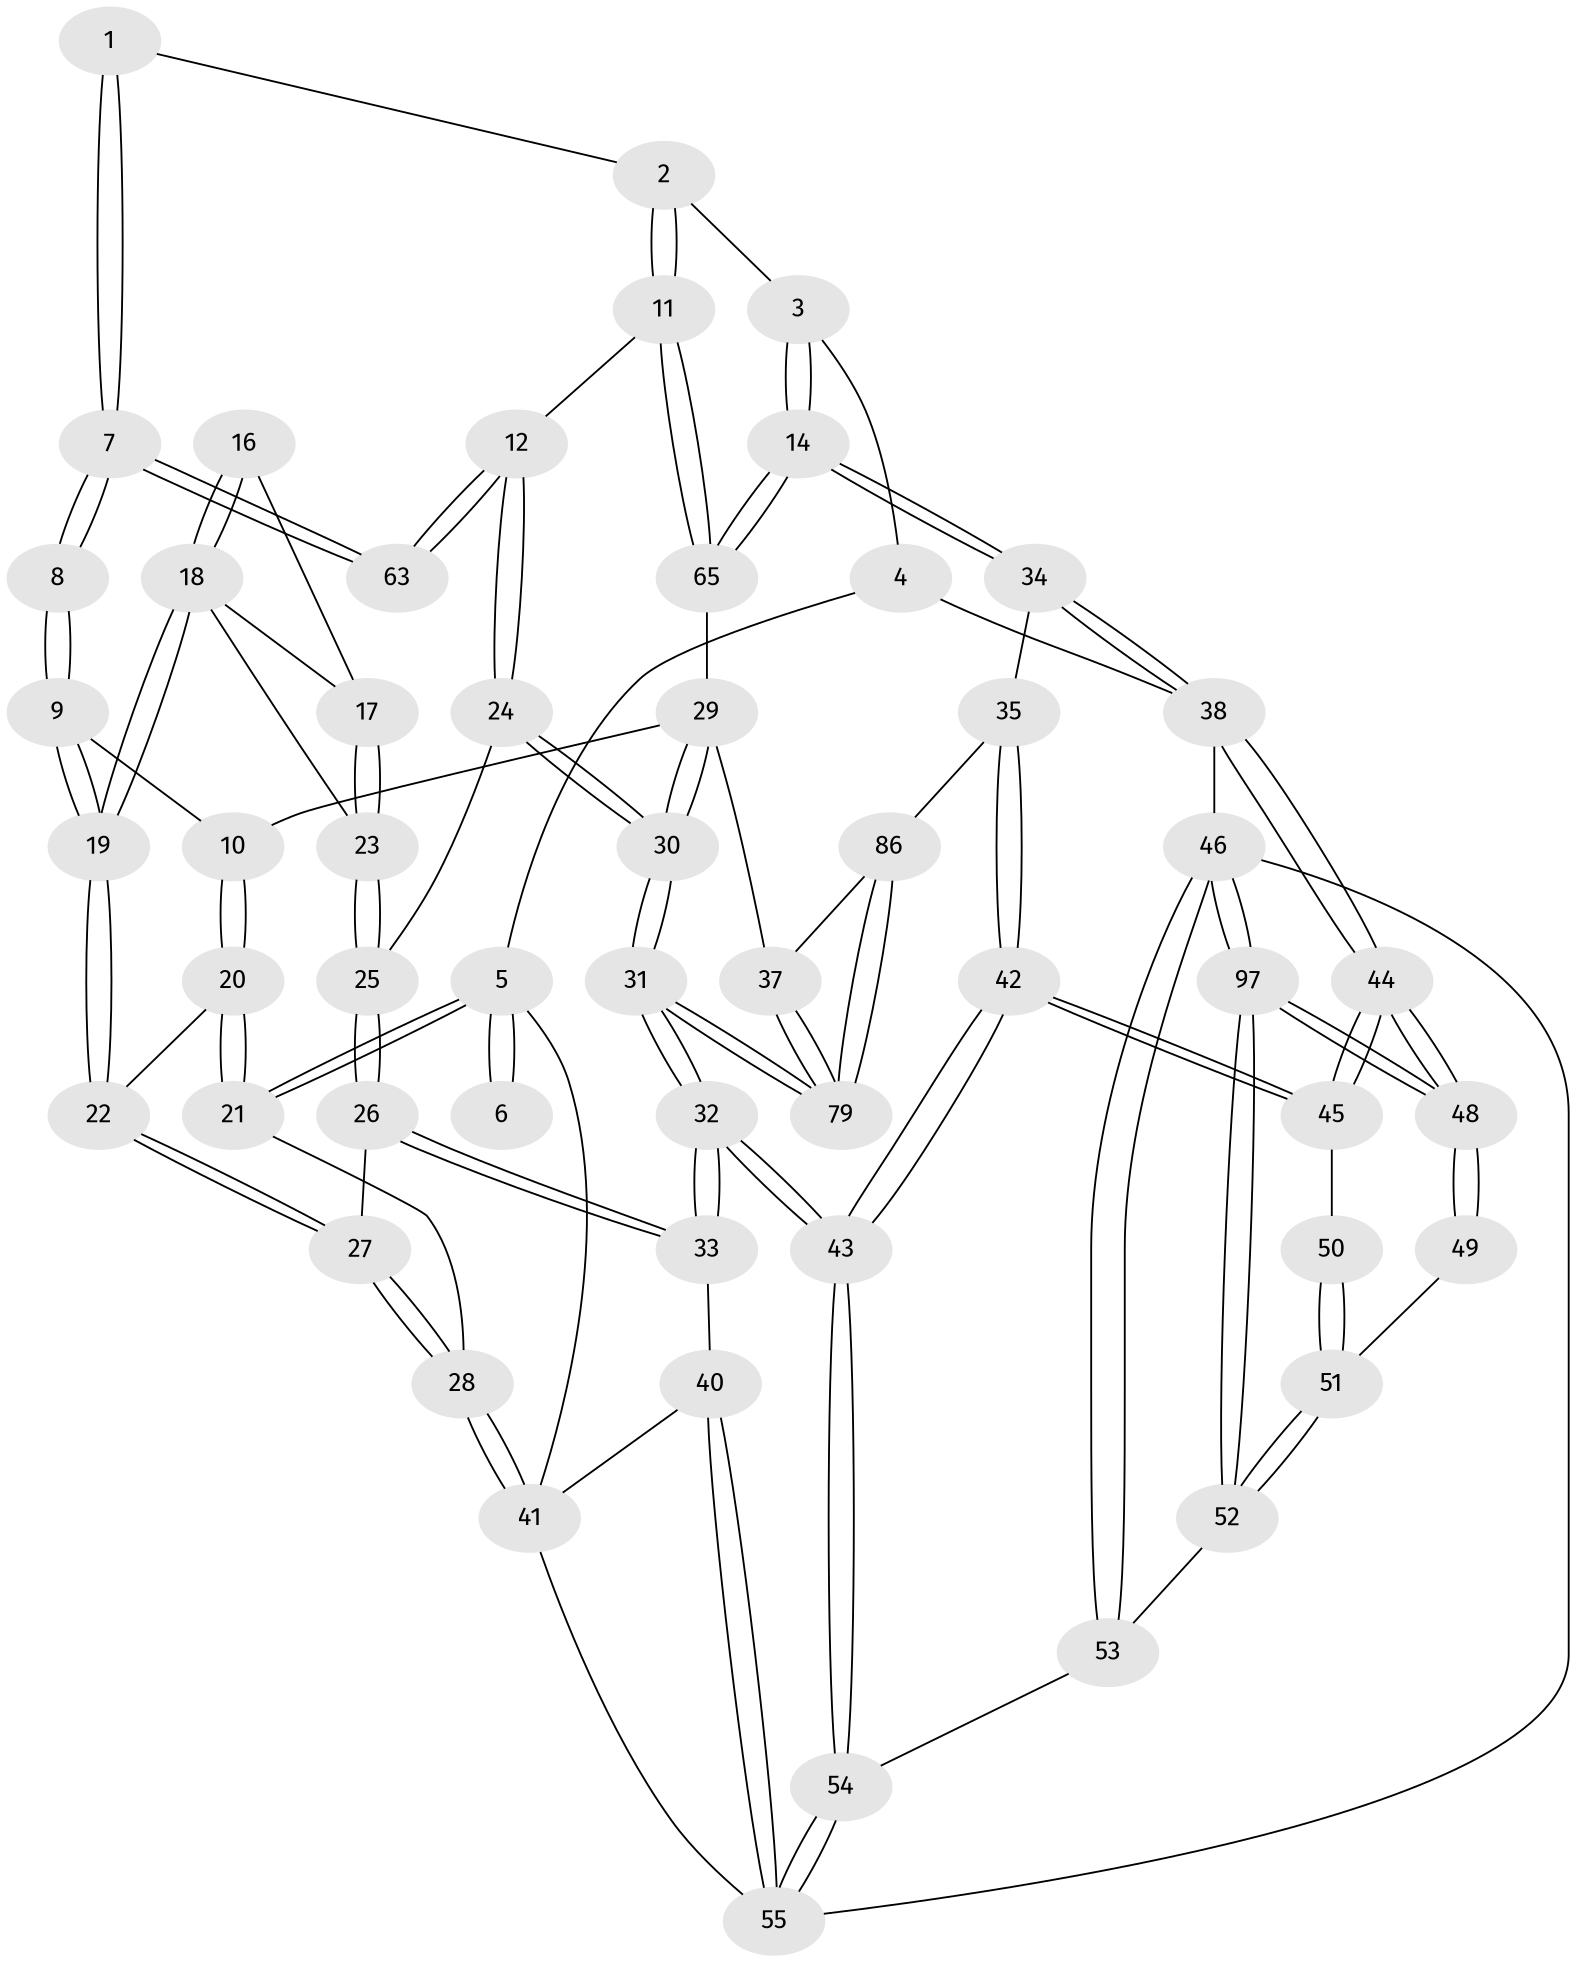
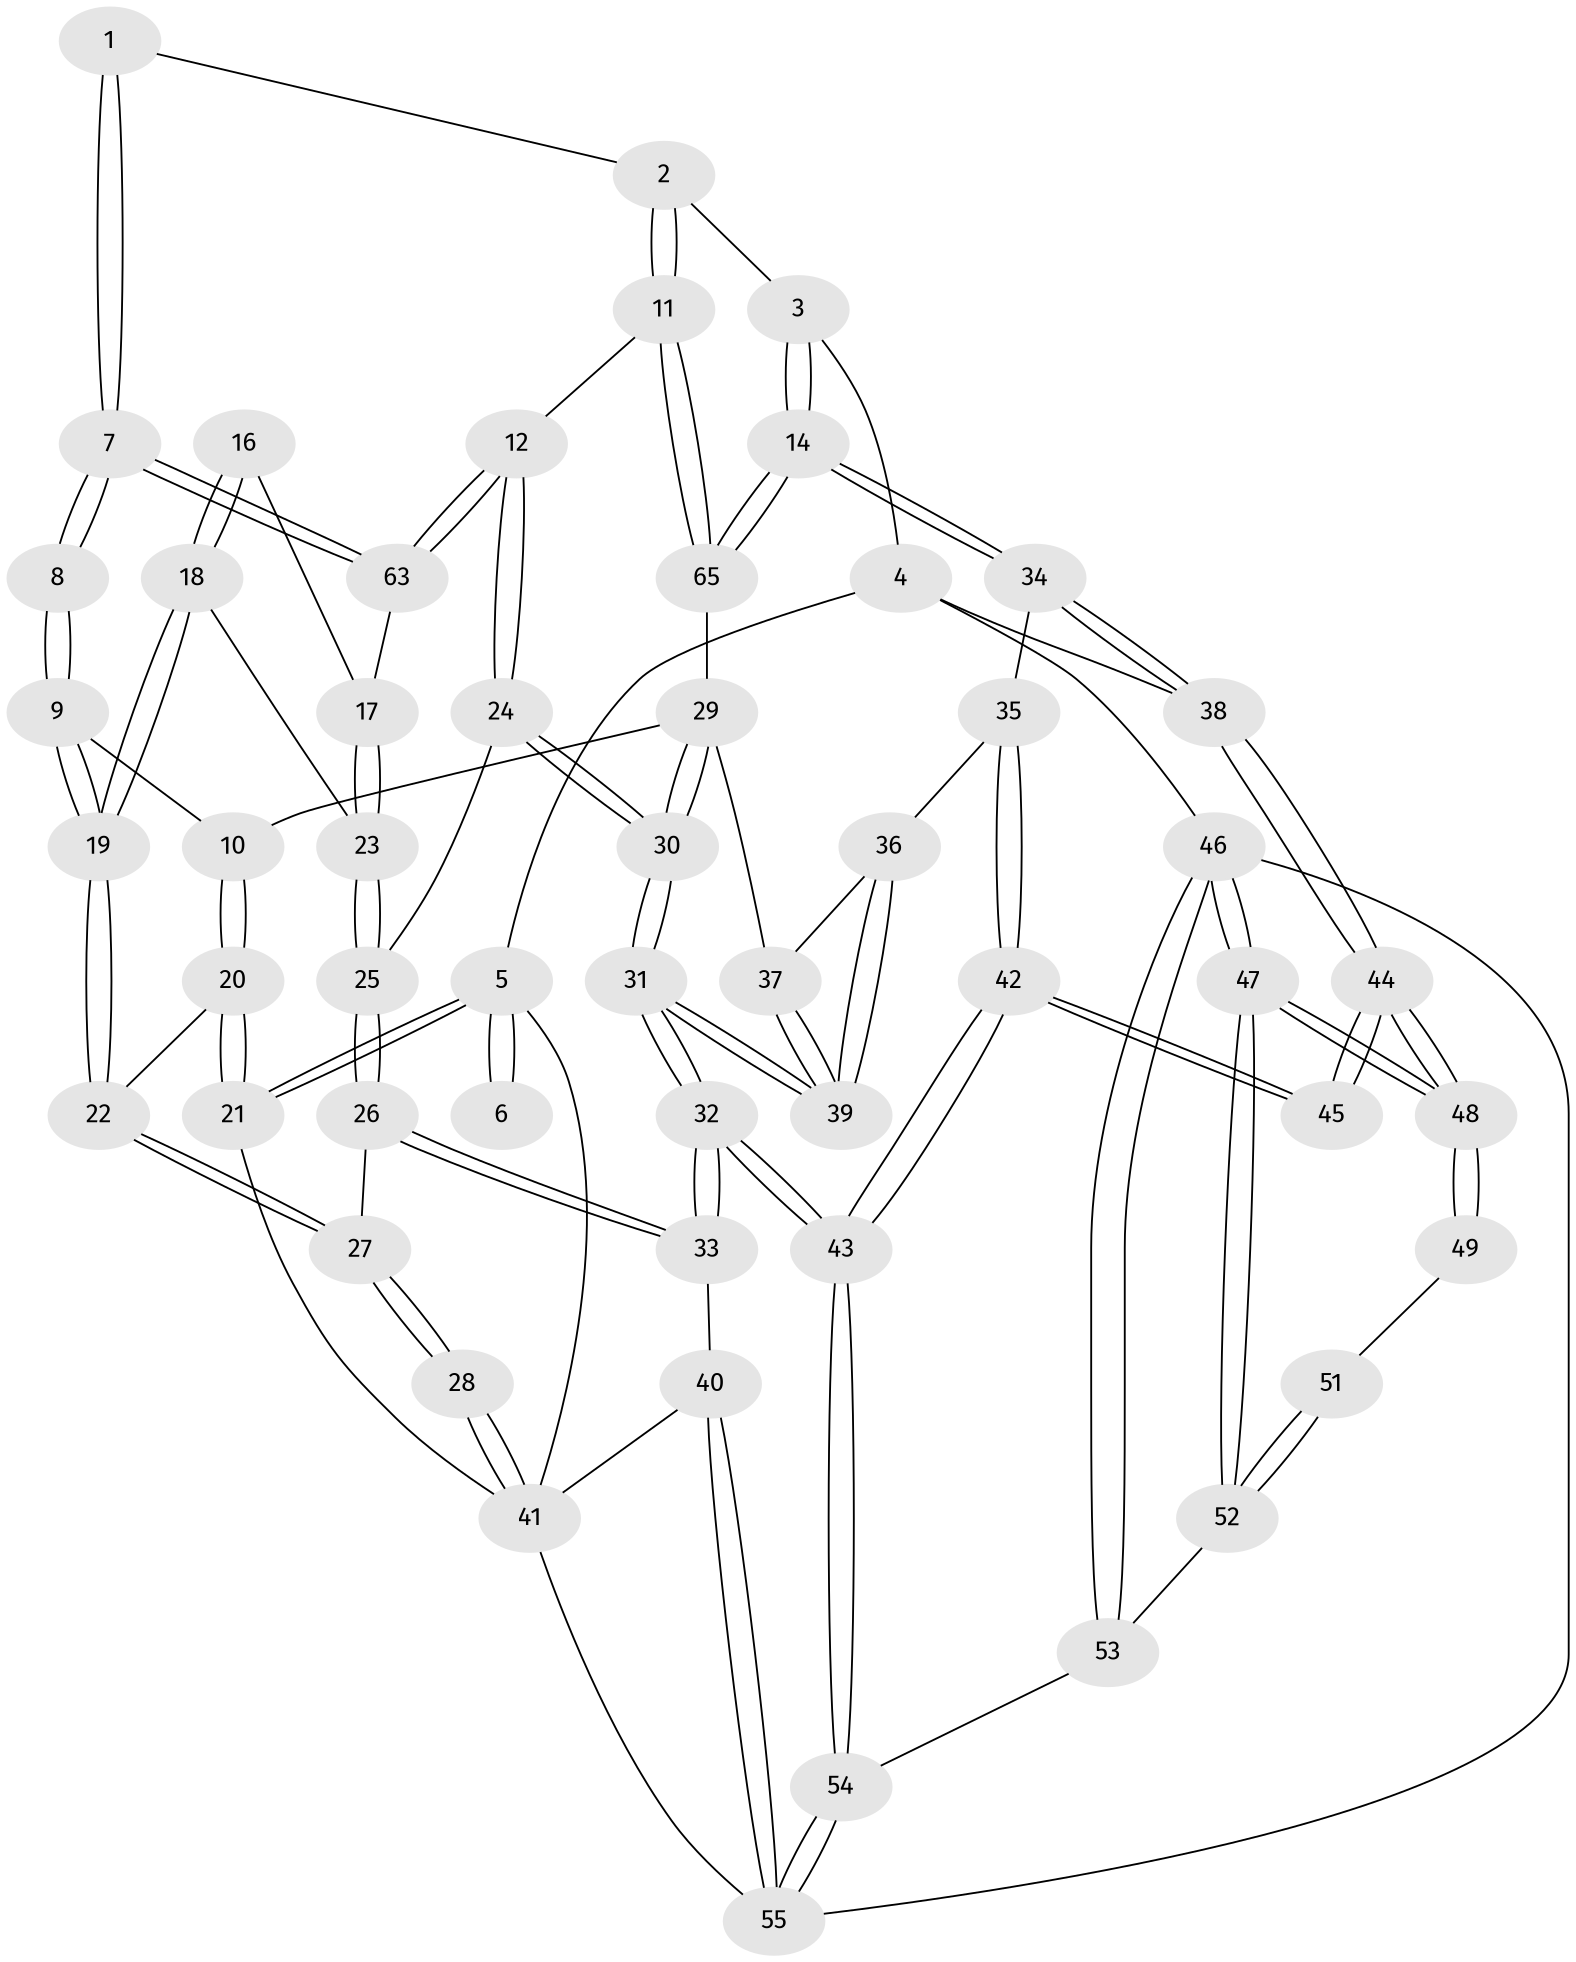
edge "18" -- "17": now "63" -- "17"
edge "38" -- "46": now "4" -- "46"
node "86": label "86" -> "36"
node "97": label "97" -> "47"
node "79": label "79" -> "39"
edge "21" -- "28": now "21" -- "41"
node "50": removed
